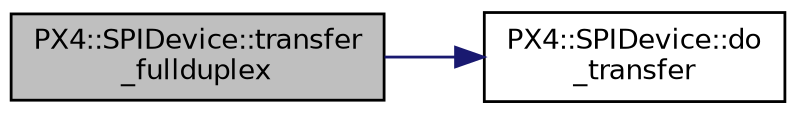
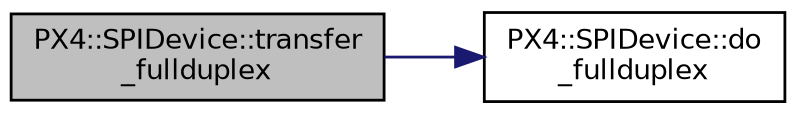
node "PX4::SPIDevice::do _transfer": label "PX4::SPIDevice::do _transfer" -> "PX4::SPIDevice::do _fullduplex"
